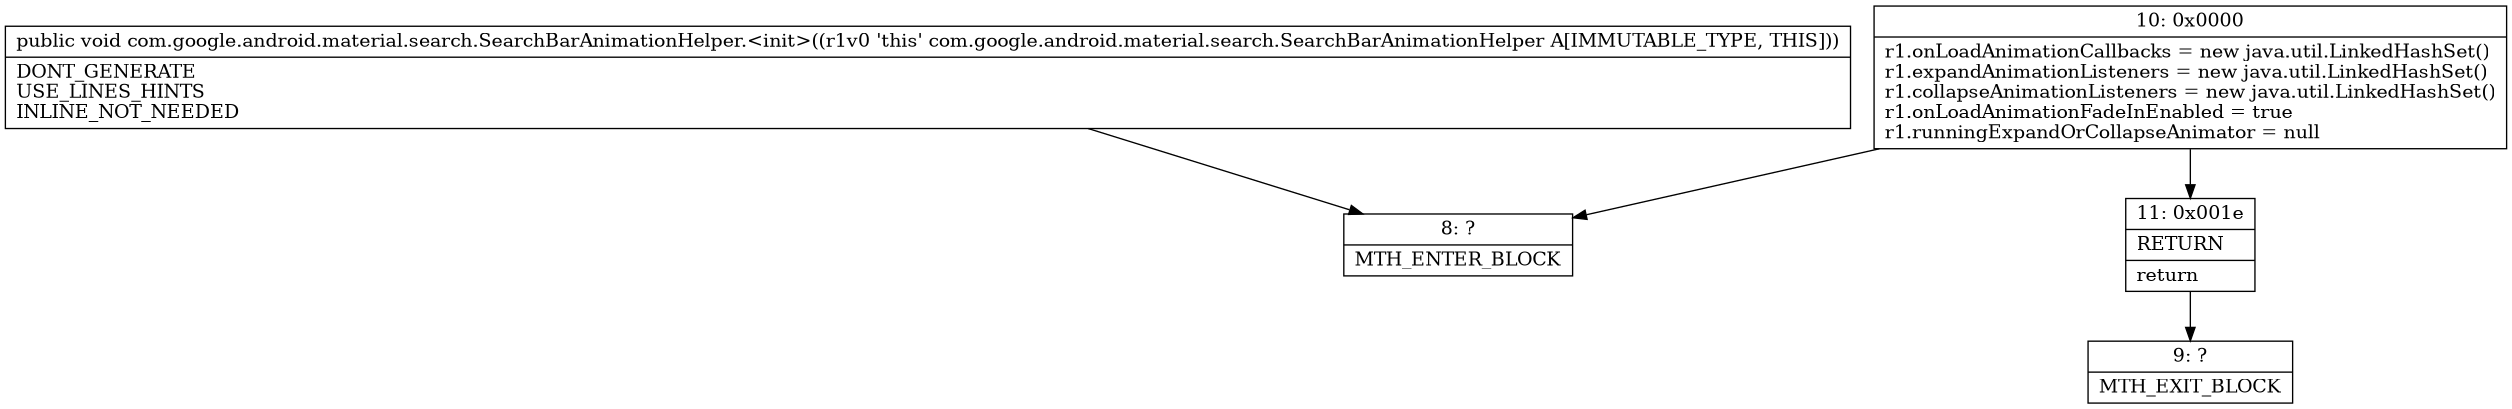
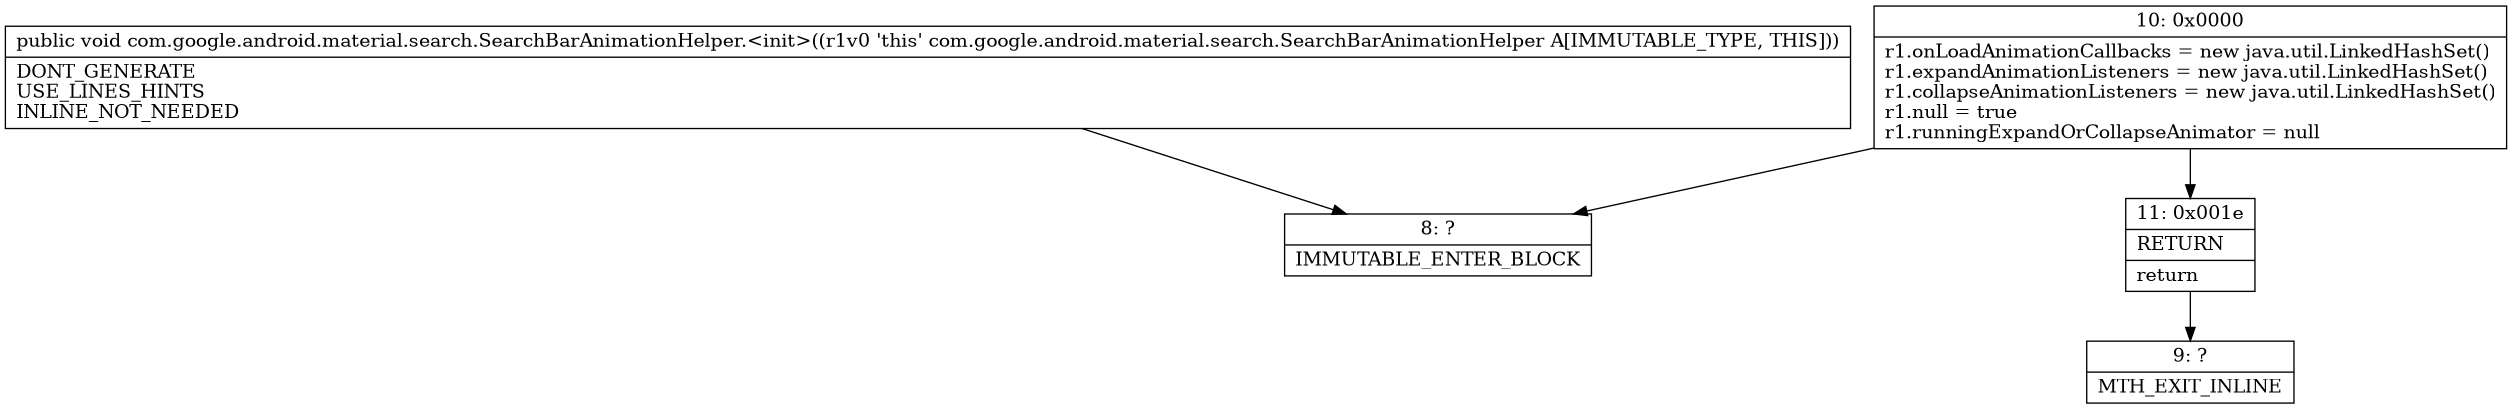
node "10: 0x0000": text "r1.onLoadAnimationFadeInEnabled = true" -> "r1.null = true"
node "8: ?": text "MTH_ENTER_BLOCK" -> "IMMUTABLE_ENTER_BLOCK"
node "9: ?": text "MTH_EXIT_BLOCK" -> "MTH_EXIT_INLINE"
